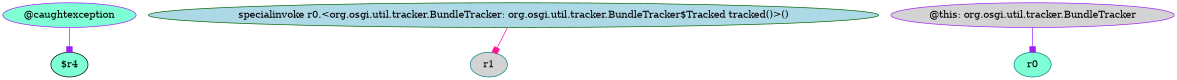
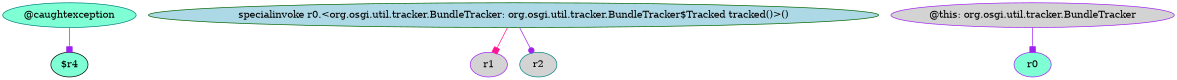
node "@caughtexception": color purple -> teal
node "r1": color teal -> purple
node "r2": added
node "r0": color teal -> purple
